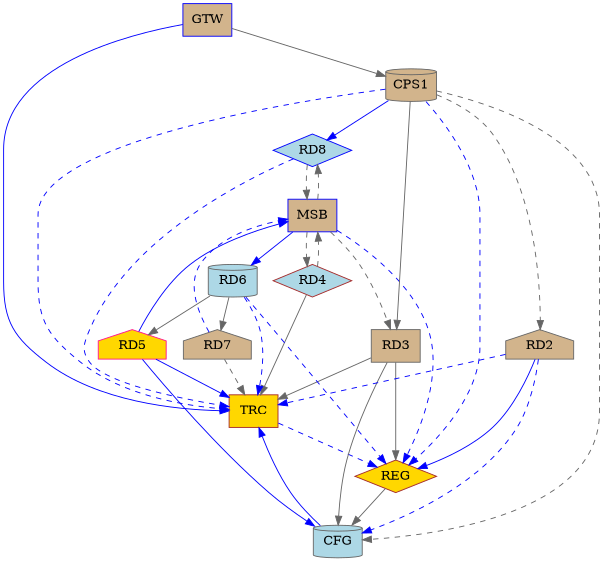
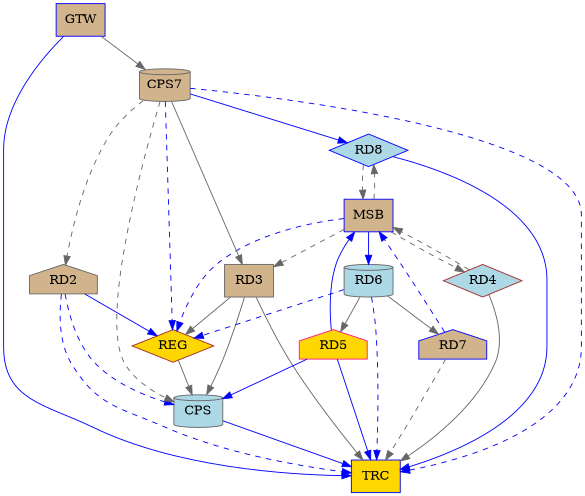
node "CPS1": label "CPS1" -> "CPS7"
edge "RD8" -> "TRC": style dashed -> solid
node "RD7": color gray40 -> blue
node "TRC": color brown -> blue
edge "TRC" -> "REG": removed
node "CFG": label "CFG" -> "CPS"
